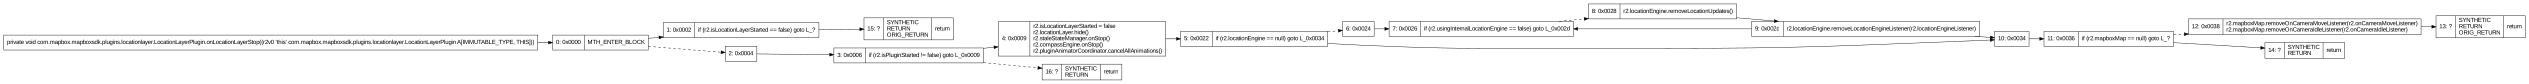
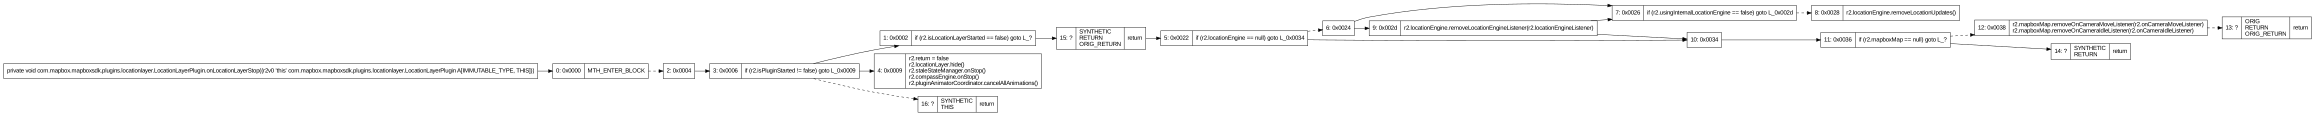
edge "8: 0x0028" -> "9: 0x002d": now "6: 0x0024" -> "9: 0x002d"
node "13: ?": text "SYNTHETIC" -> "ORIG"
node "4: 0x0009": text "r2.isLocationLayerStarted = false" -> "r2.return = false"
edge "12: 0x0038" -> "13: ?": style solid -> dashed
edge "0: 0x0000" -> "1: 0x0002": now "3: 0x0006" -> "1: 0x0002"
edge "4: 0x0009" -> "5: 0x0022": now "15: ?" -> "5: 0x0022"
node "16: ?": text "RETURN" -> "THIS"
